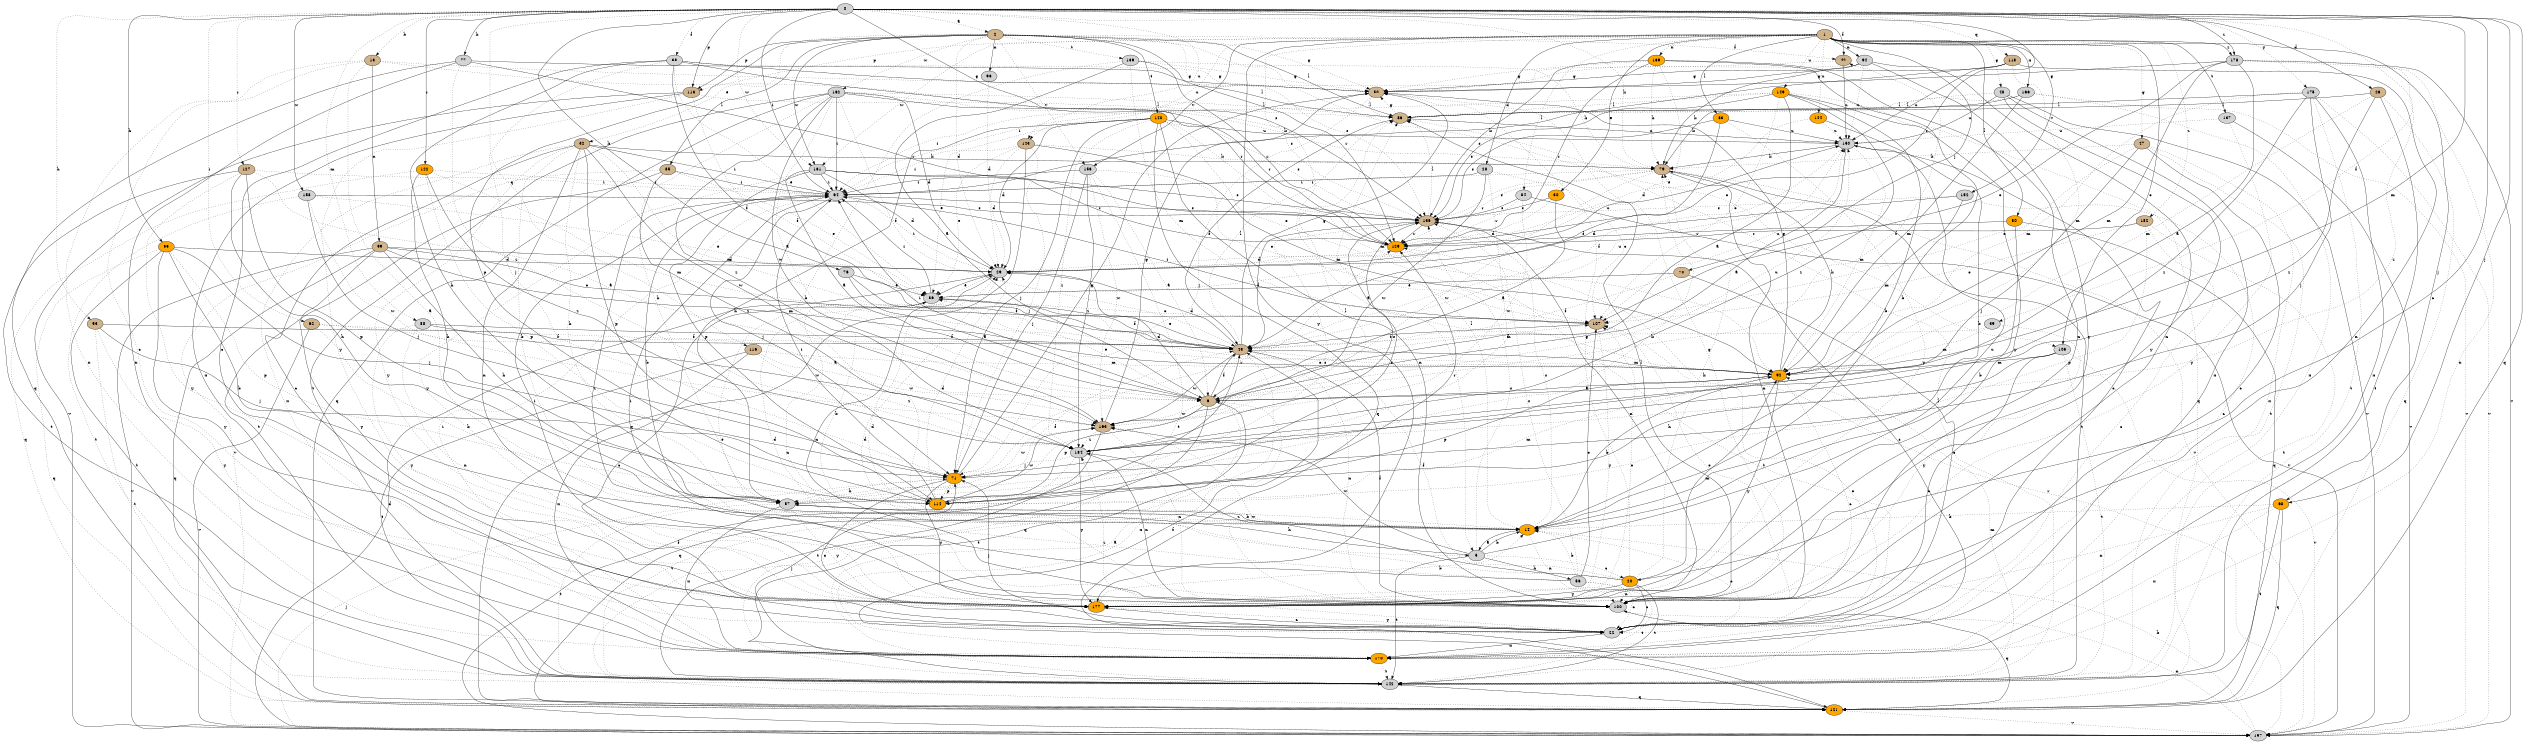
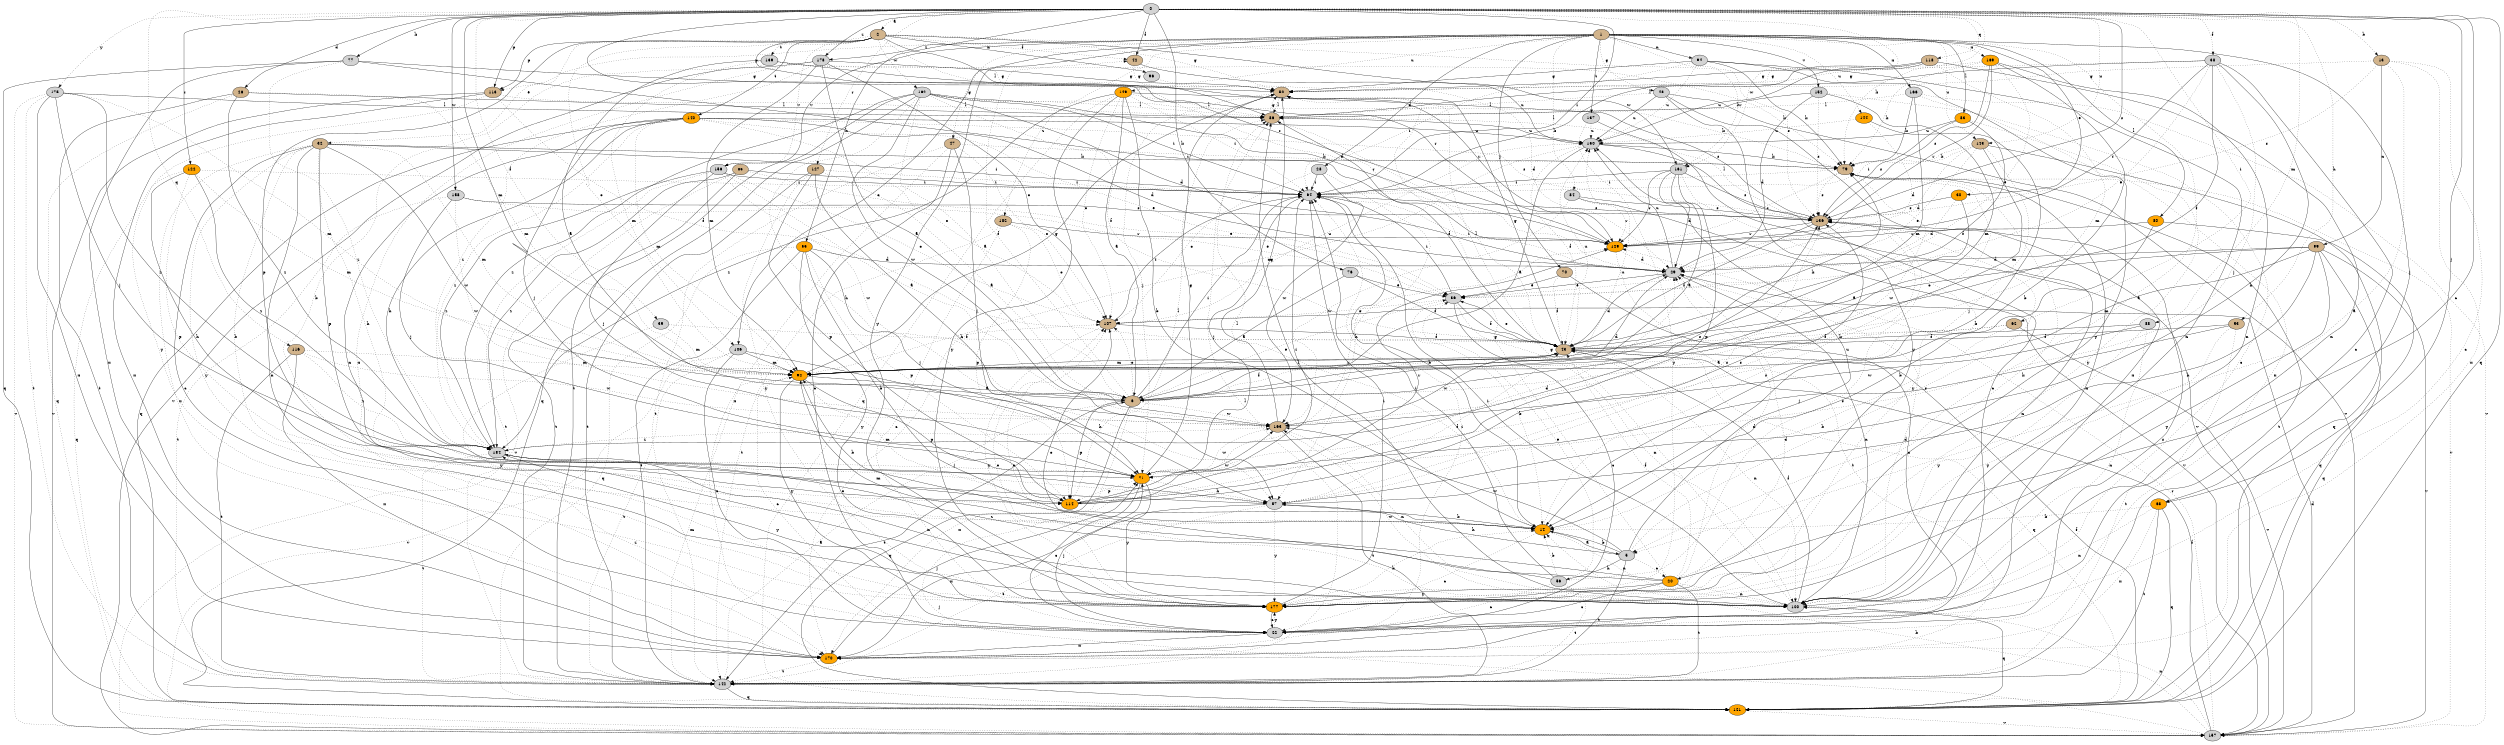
edge "2" -> "85": removed, label "l"
edge "152" -> "86": added, label "l"
